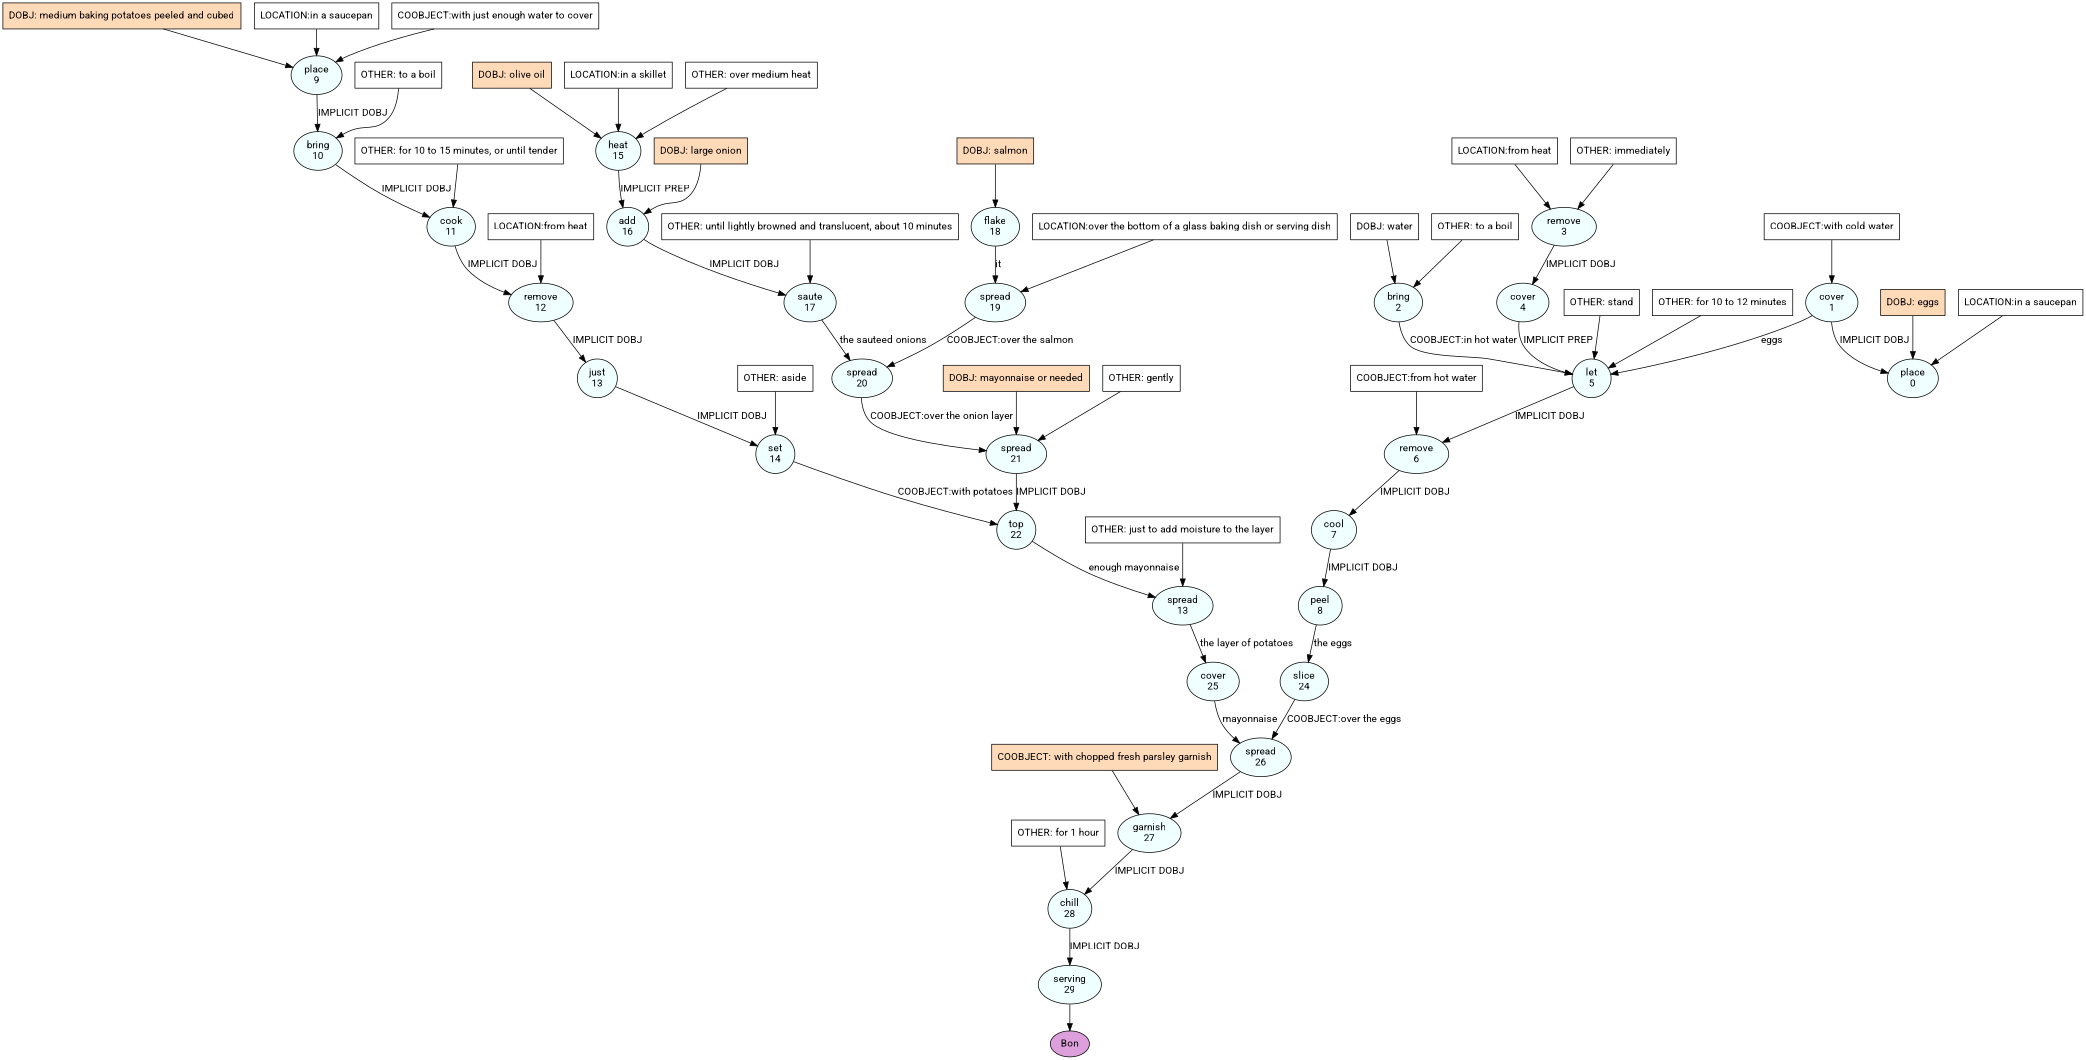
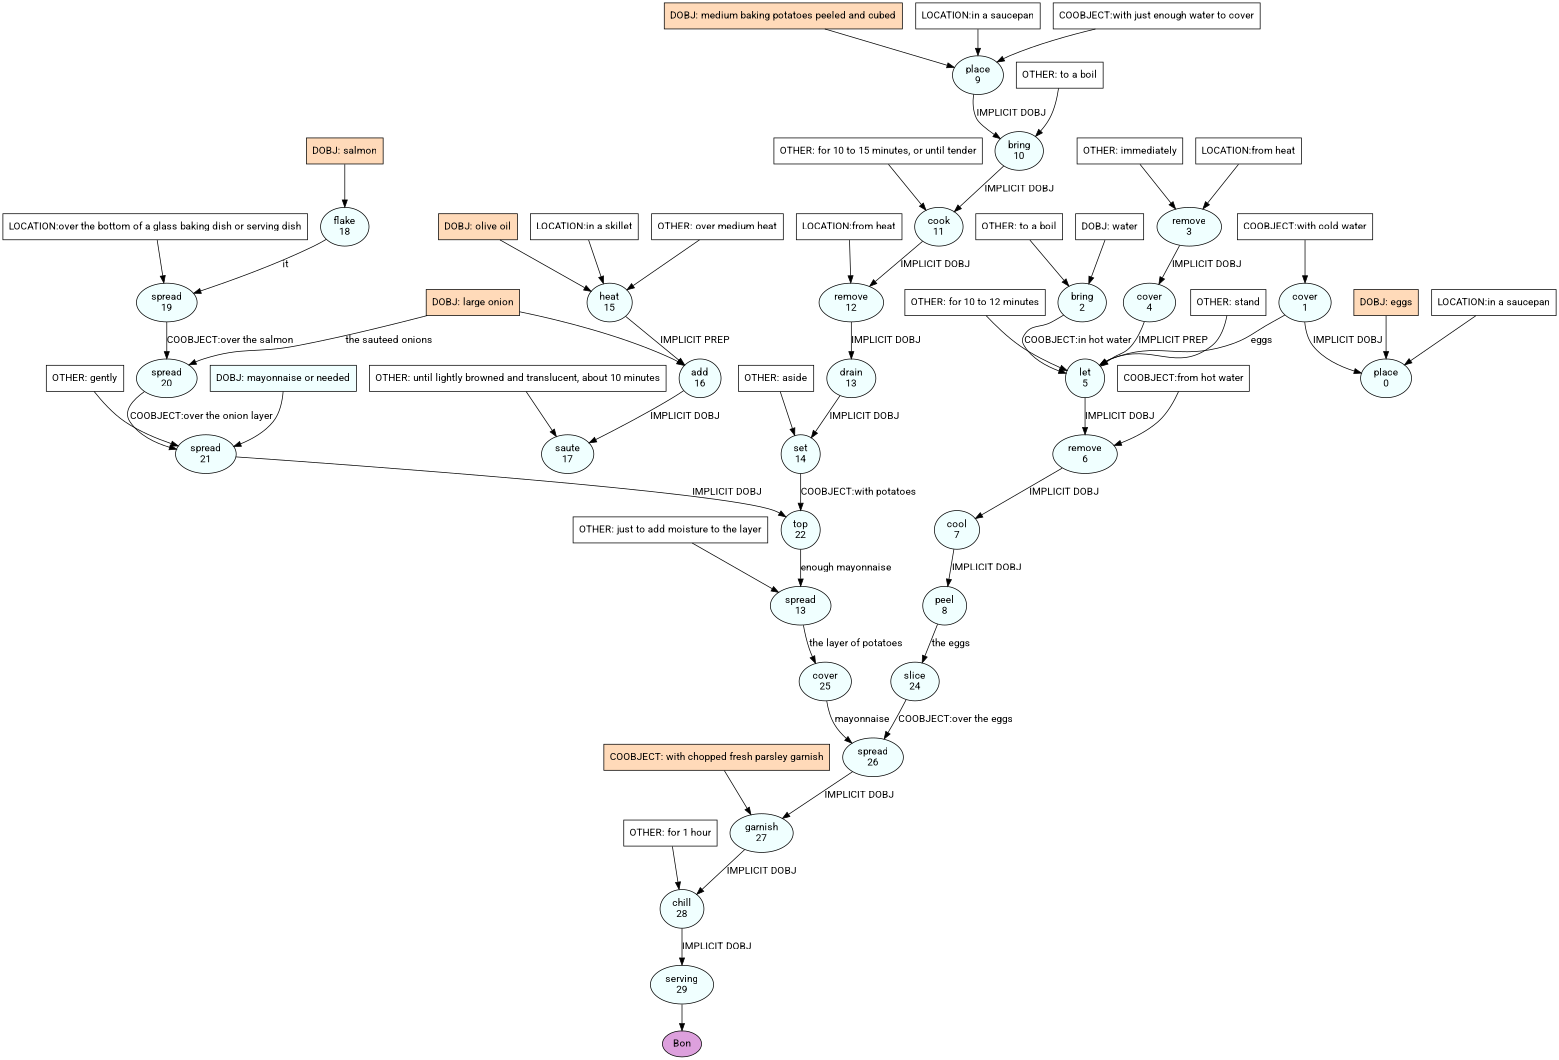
edge "saute 17" -> "spread 20": now "DOBJ: large onion" -> "spread 20"
node "just 13": label "just 13" -> "drain 13"
node "DOBJ: mayonnaise or needed": fillcolor peachpuff -> azure
